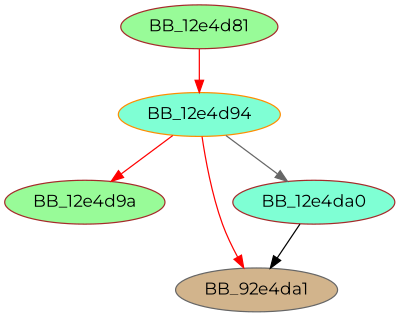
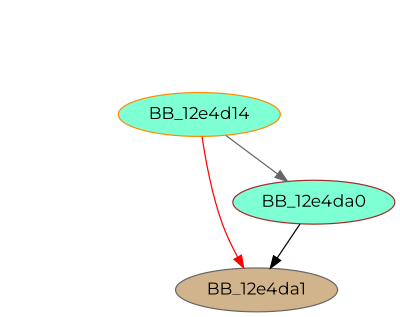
node "BB_12e4d81": removed
node "BB_12e4d94": label "BB_12e4d94" -> "BB_12e4d14"
node "BB_12e4d9a": removed
node "BB_92e4da1": label "BB_92e4da1" -> "BB_12e4da1"
